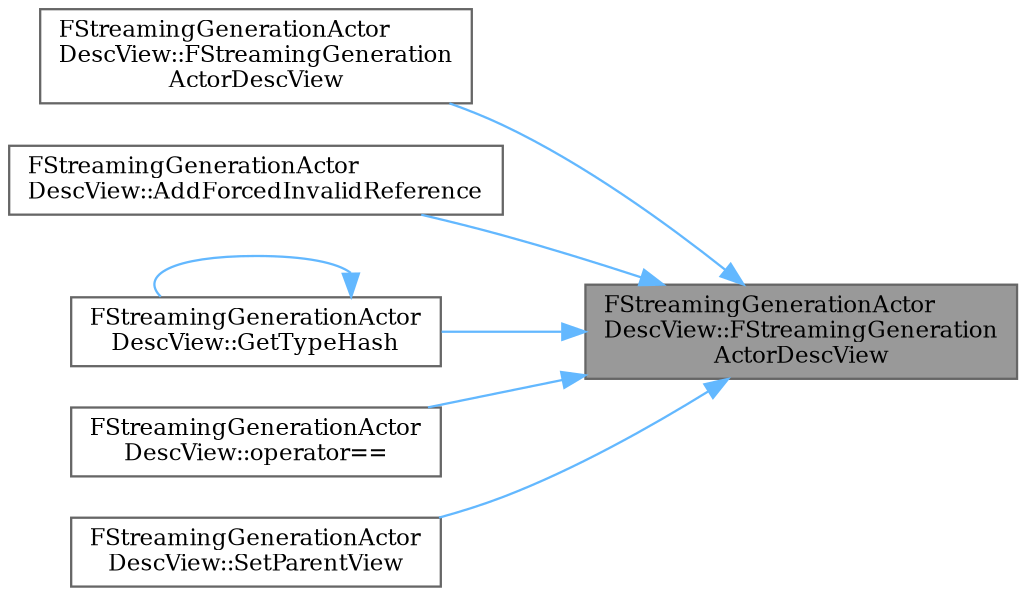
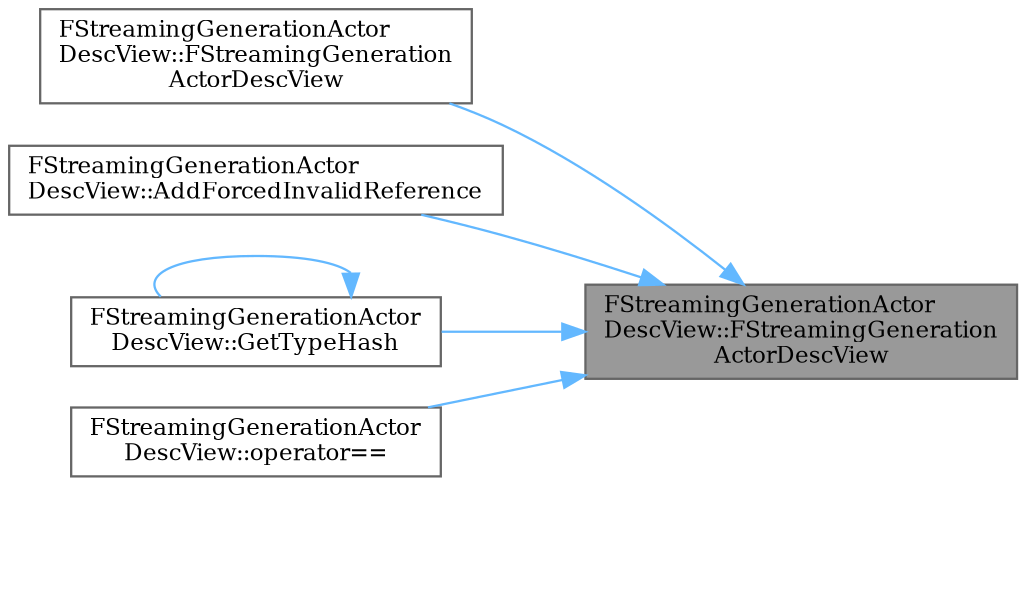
node "FStreamingGenerationActor DescView::SetParentView": removed
